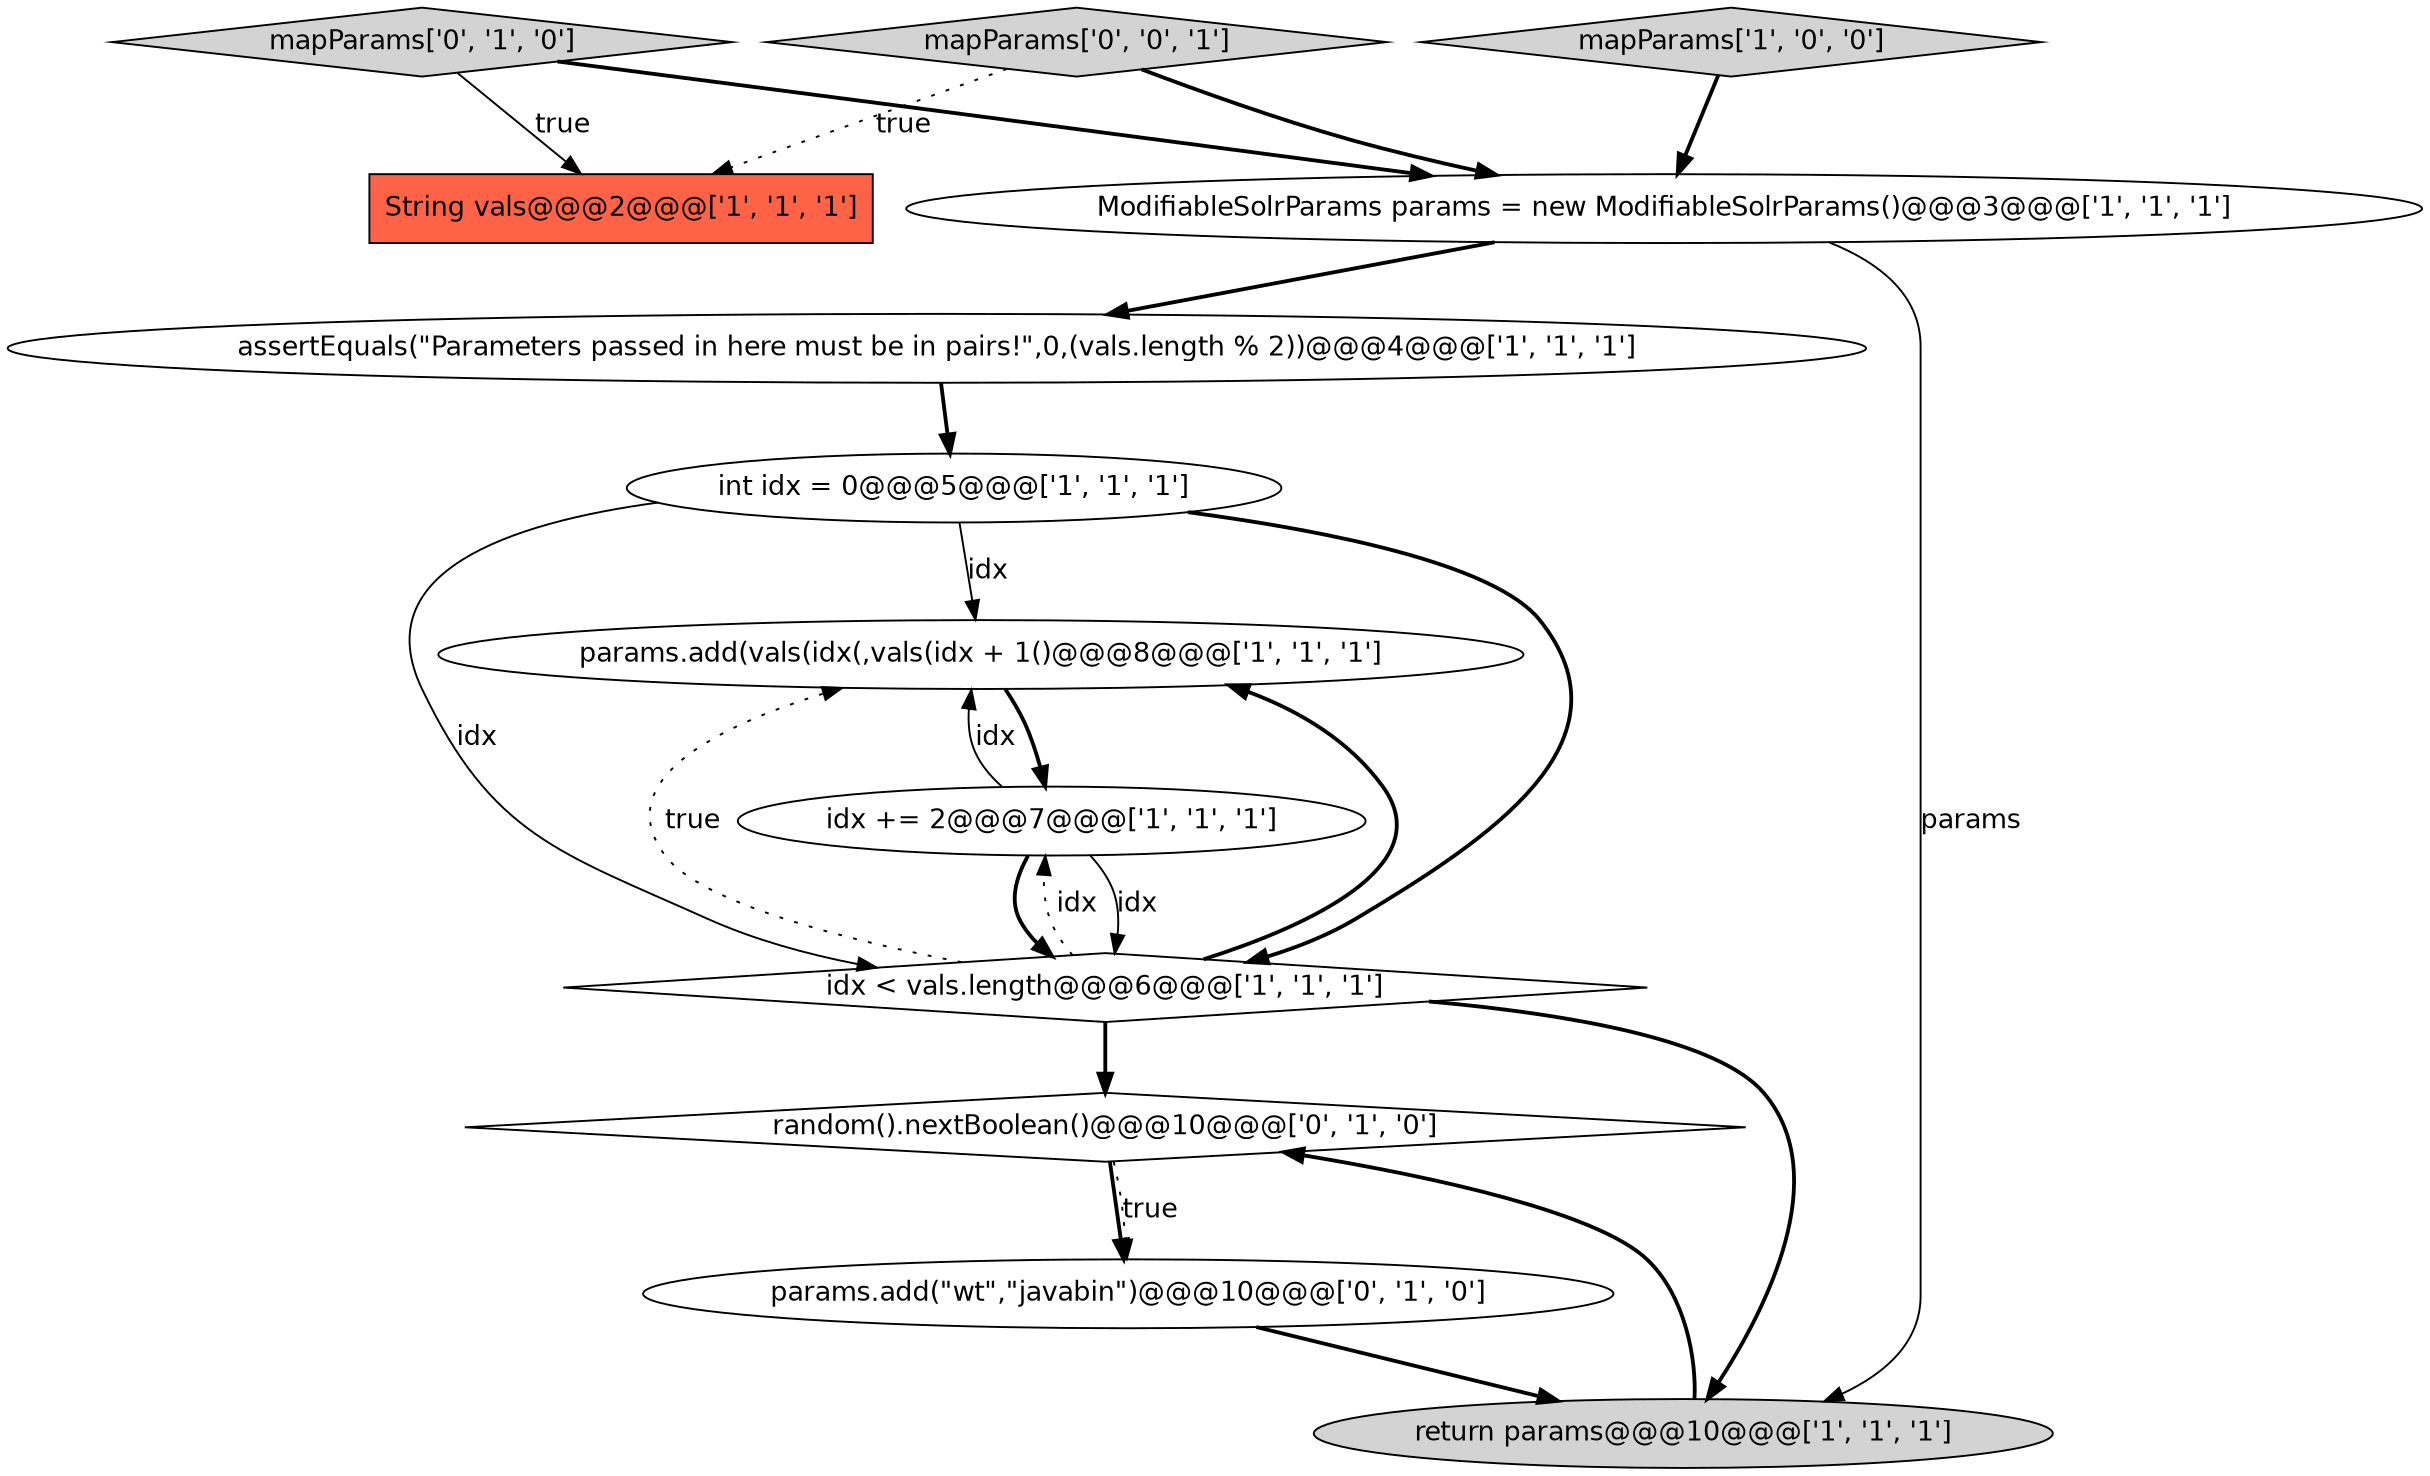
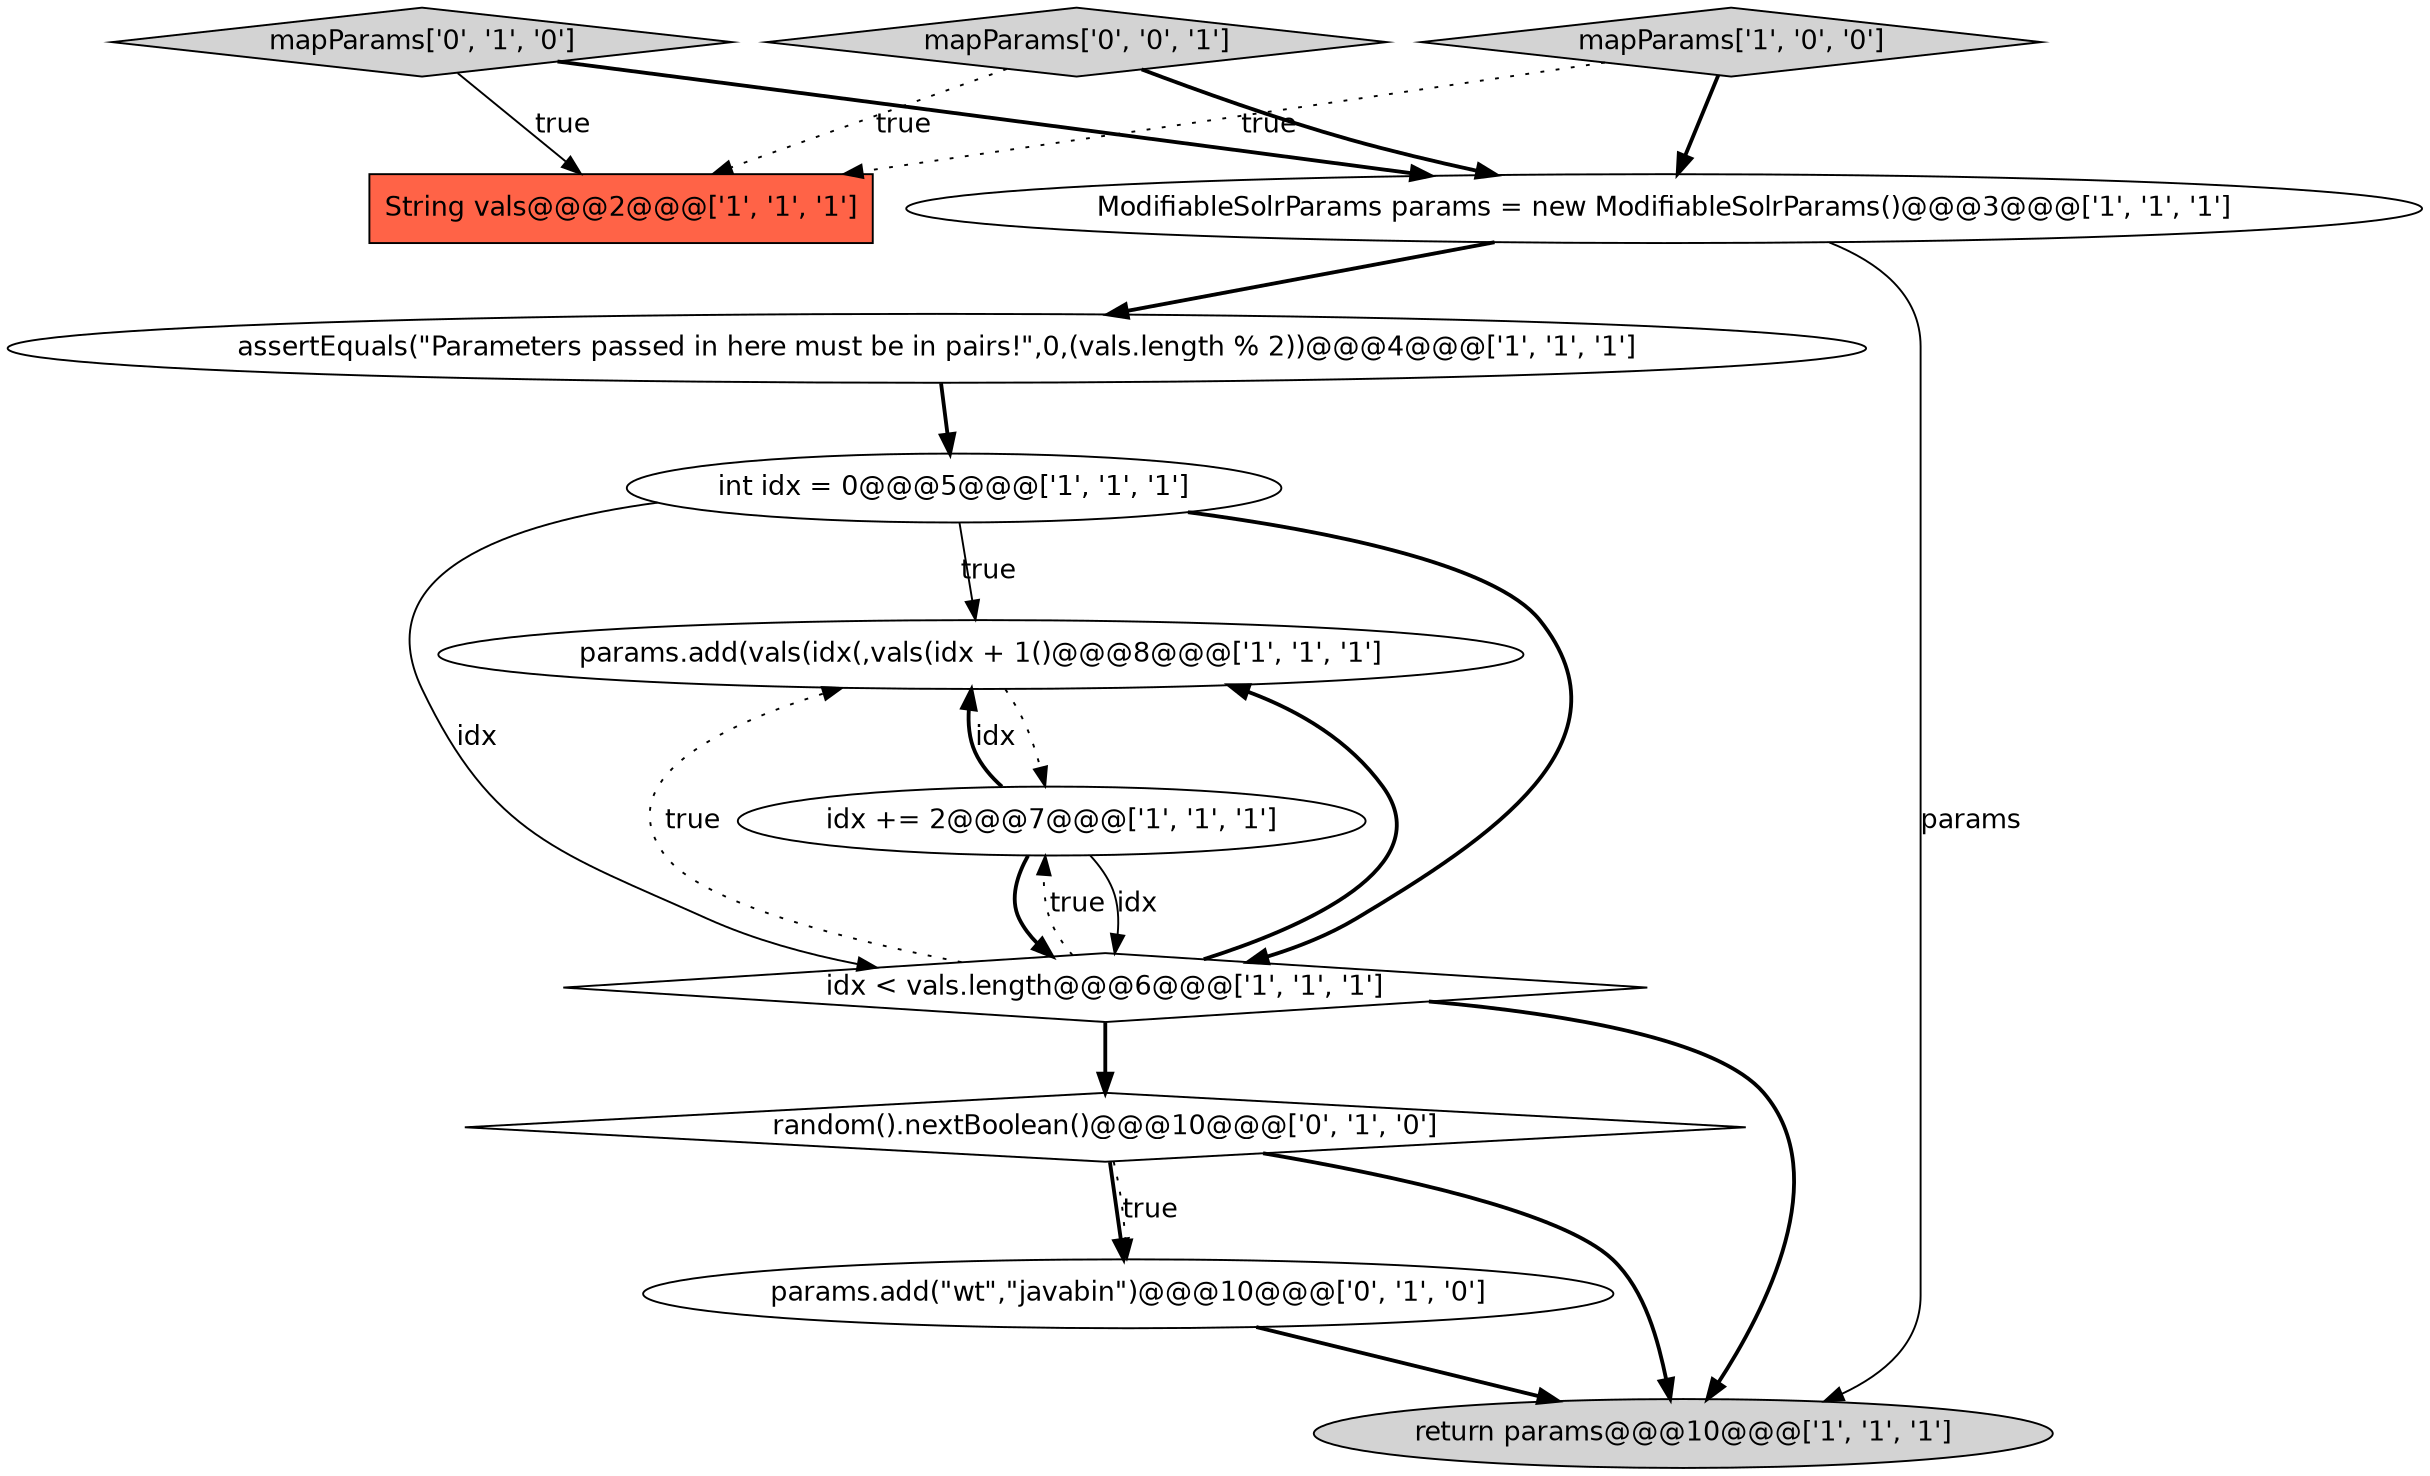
edge "mapParams['1', '0', '0']" -> "String vals@@@2@@@['1', '1', '1']": added, label "true"
edge "int idx = 0@@@5@@@['1', '1', '1']" -> "params.add(vals(idx(,vals(idx + 1()@@@8@@@['1', '1', '1']": label "idx" -> "true"
edge "params.add(vals(idx(,vals(idx + 1()@@@8@@@['1', '1', '1']" -> "idx += 2@@@7@@@['1', '1', '1']": style bold -> dotted
edge "idx += 2@@@7@@@['1', '1', '1']" -> "params.add(vals(idx(,vals(idx + 1()@@@8@@@['1', '1', '1']": style solid -> bold
edge "idx < vals.length@@@6@@@['1', '1', '1']" -> "idx += 2@@@7@@@['1', '1', '1']": label "idx" -> "true"
edge "return params@@@10@@@['1', '1', '1']" -> "random().nextBoolean()@@@10@@@['0', '1', '0']": reversed
